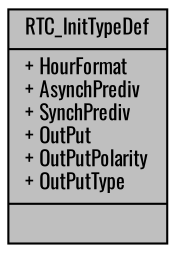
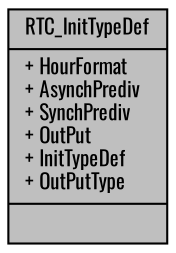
node "RTC_InitTypeDef": text "+ OutPutPolarity" -> "+ InitTypeDef"
